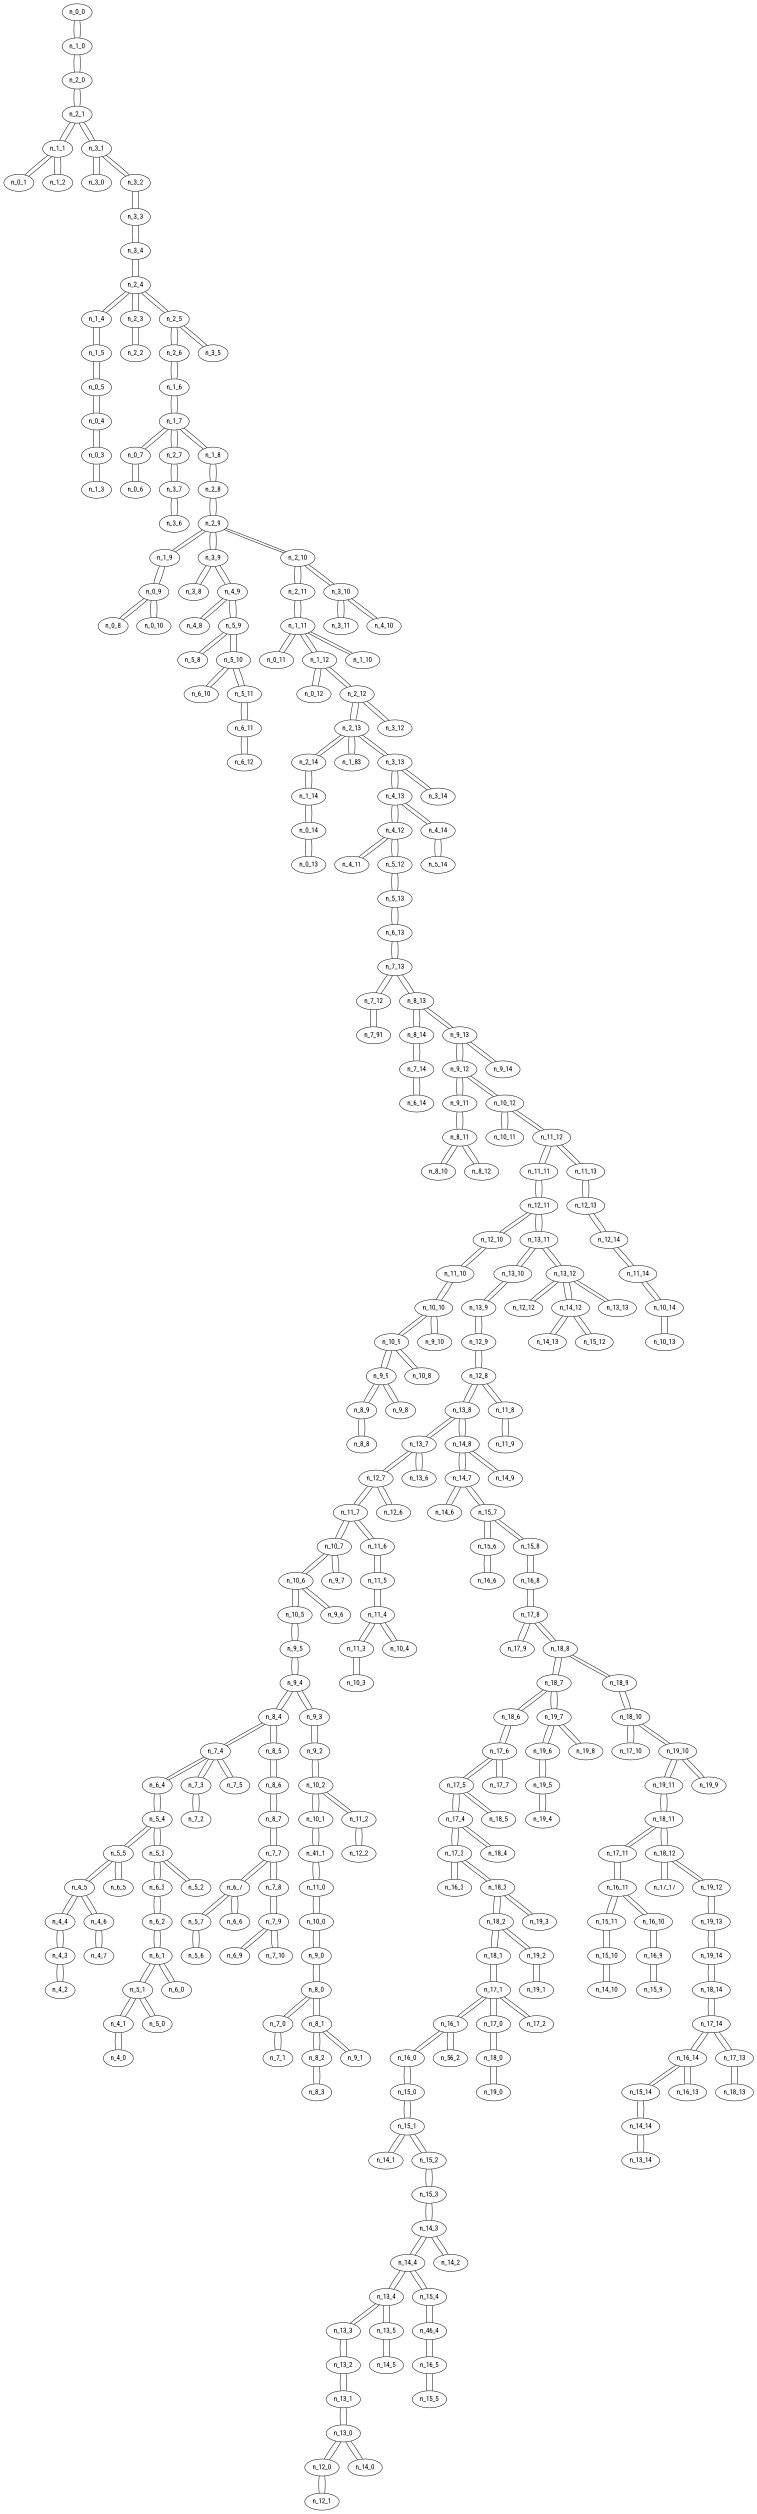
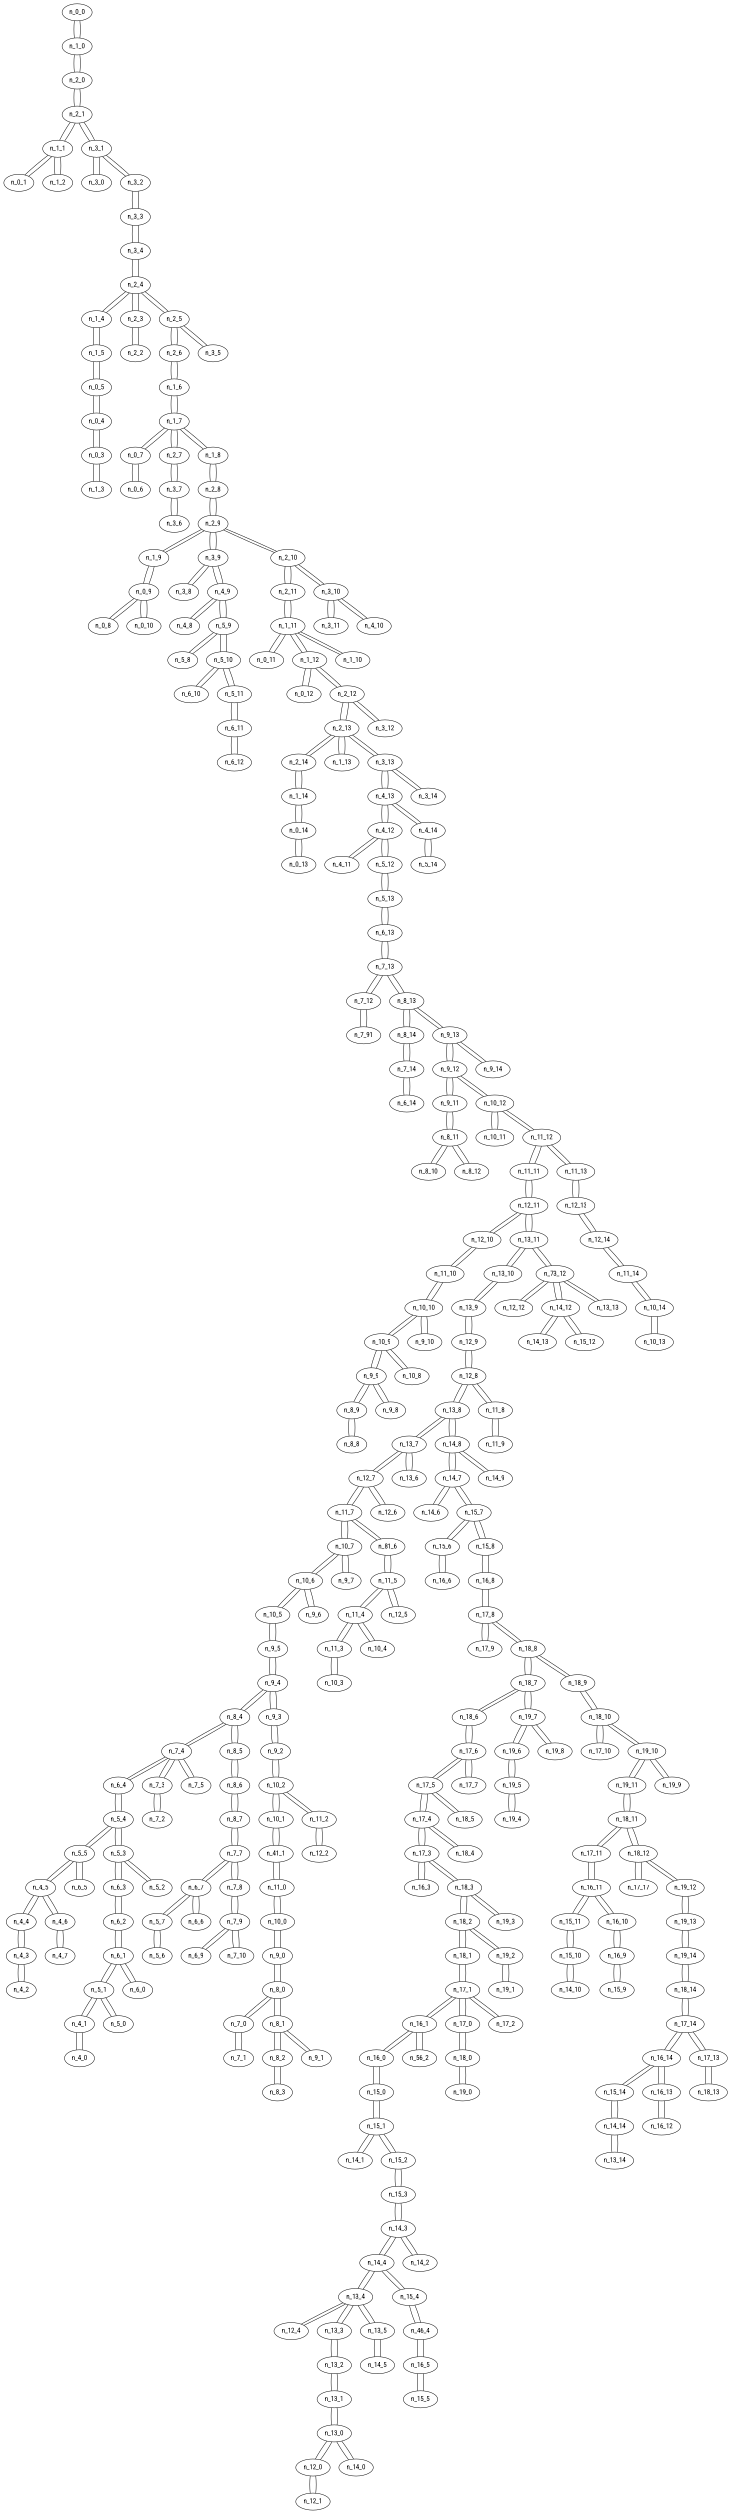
node "n_1_83": label "n_1_83" -> "n_1_13"
node "n_13_12": label "n_13_12" -> "n_73_12"
node "n_11_6": label "n_11_6" -> "n_81_6"
node "n_12_5": added
node "n_16_12": added
node "n_12_4": added
